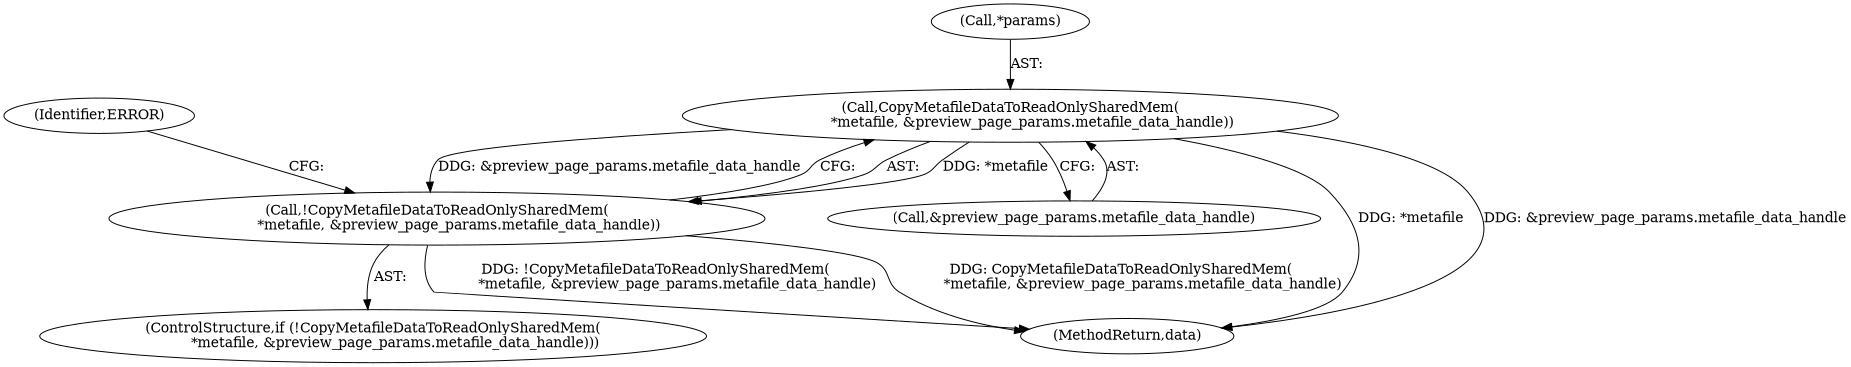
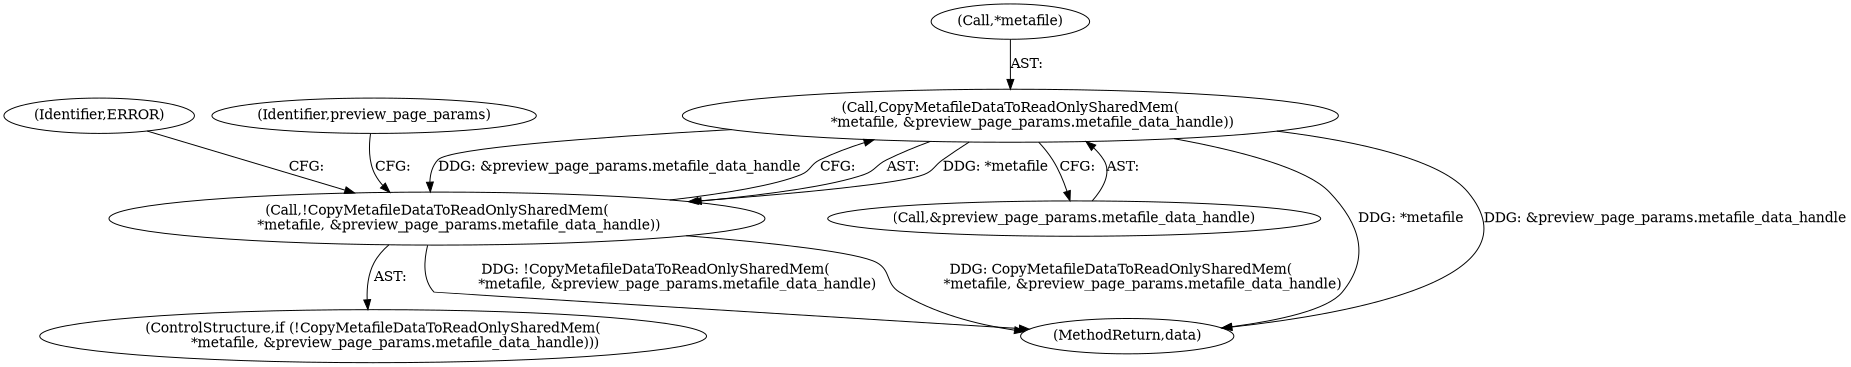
node "(Call,*params)": label "(Call,*params)" -> "(Call,*metafile)"
node "(Identifier,preview_page_params)": added
